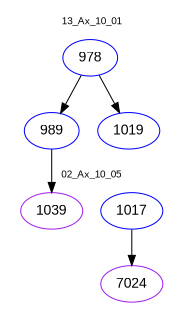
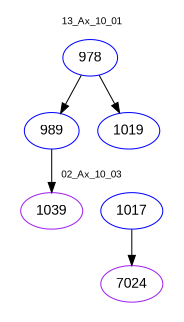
cluster "02_Ax_10_05": label "02_Ax_10_05" -> "02_Ax_10_03"
